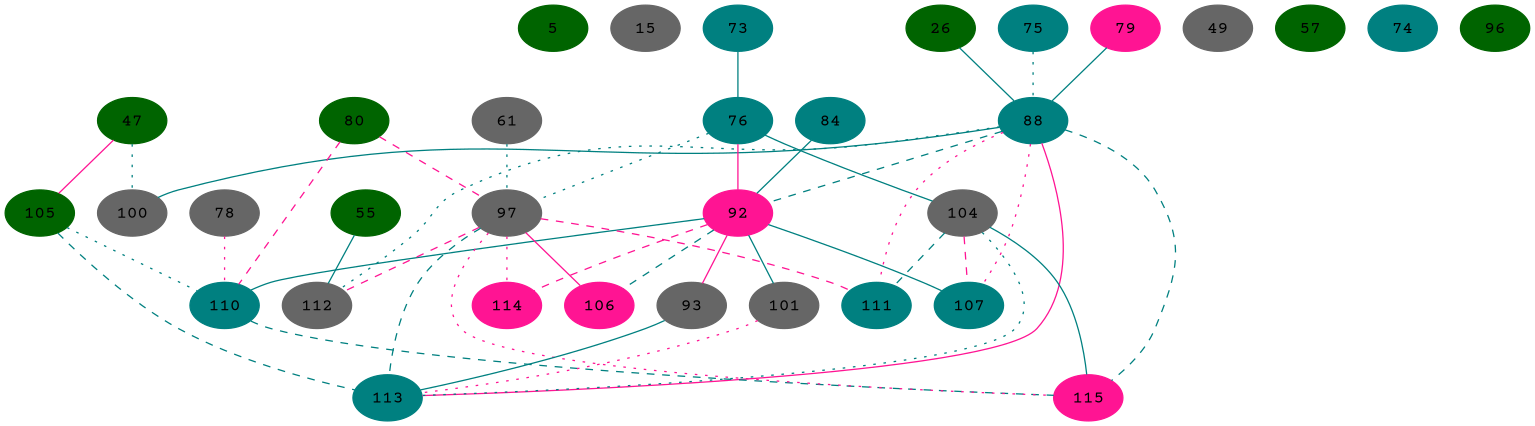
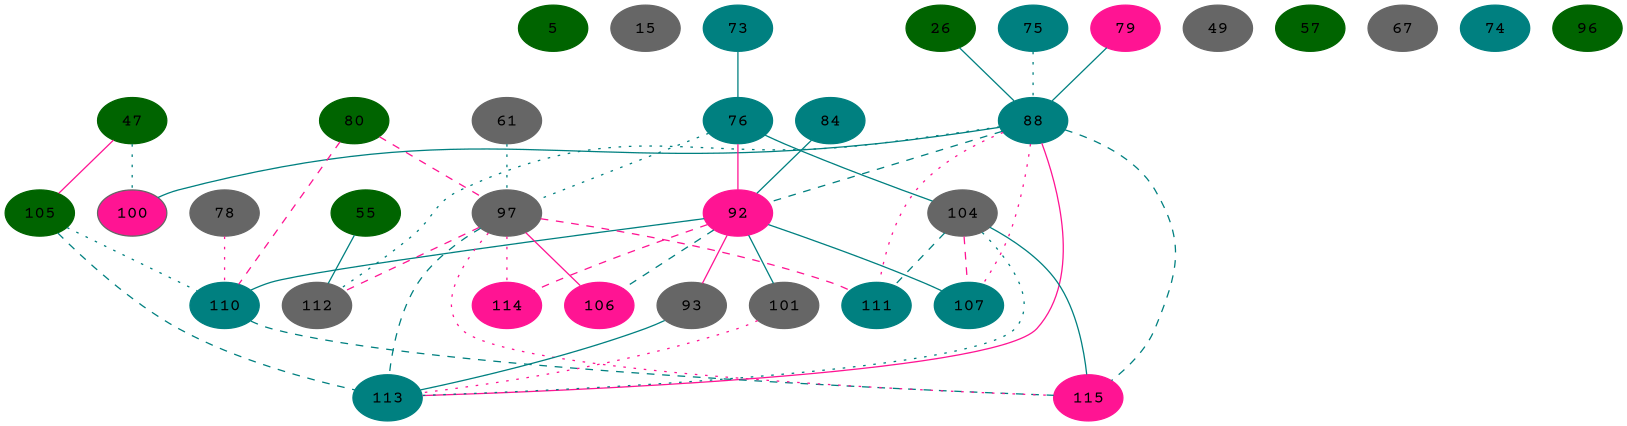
node "67": added
node "100": fillcolor gray40 -> deeppink
